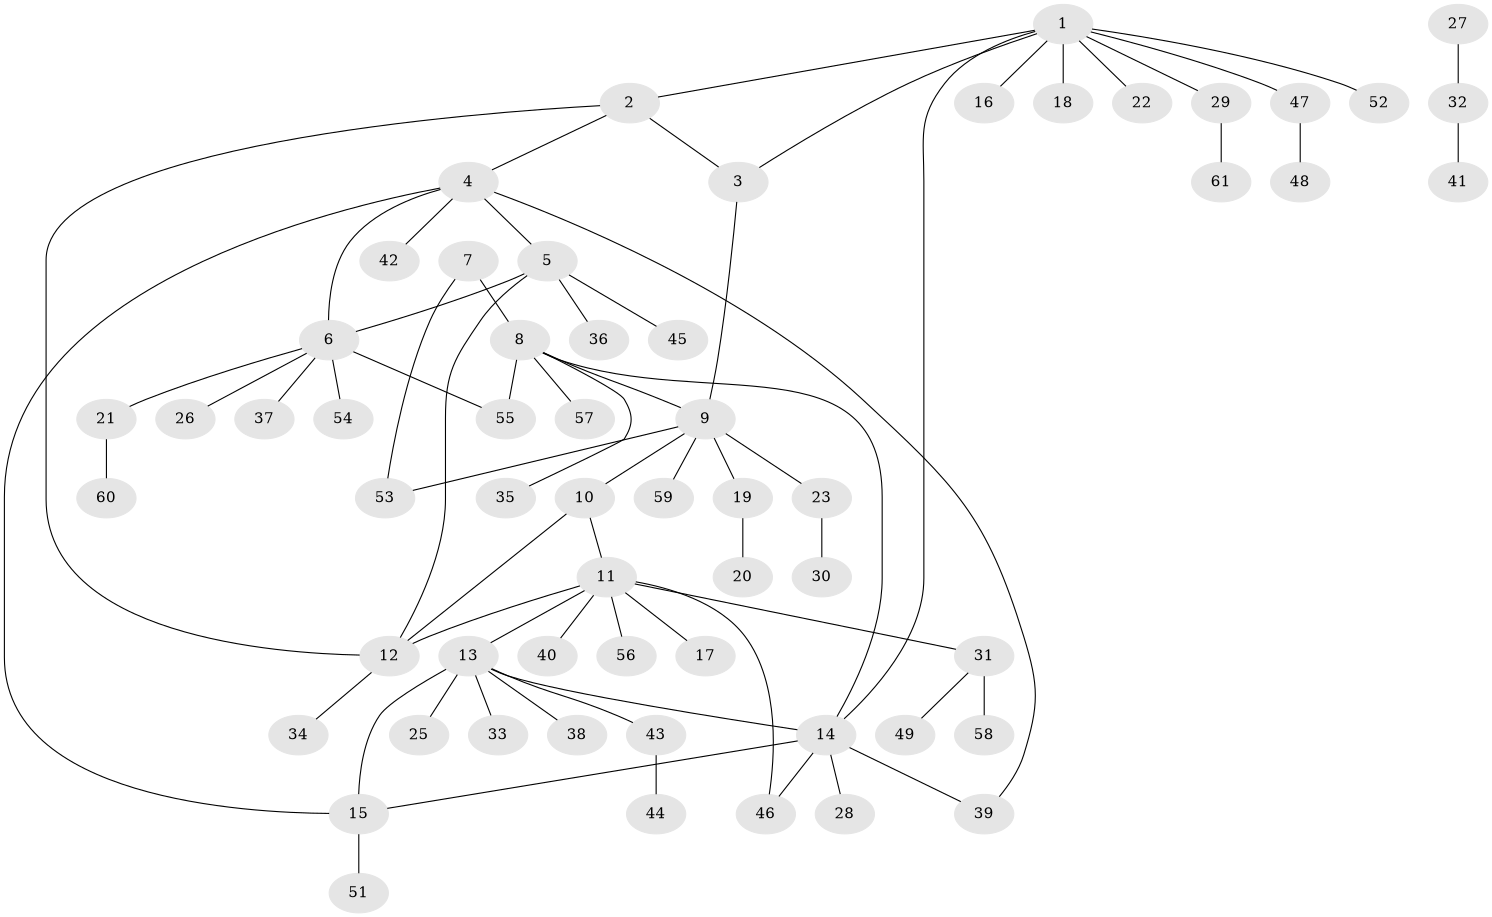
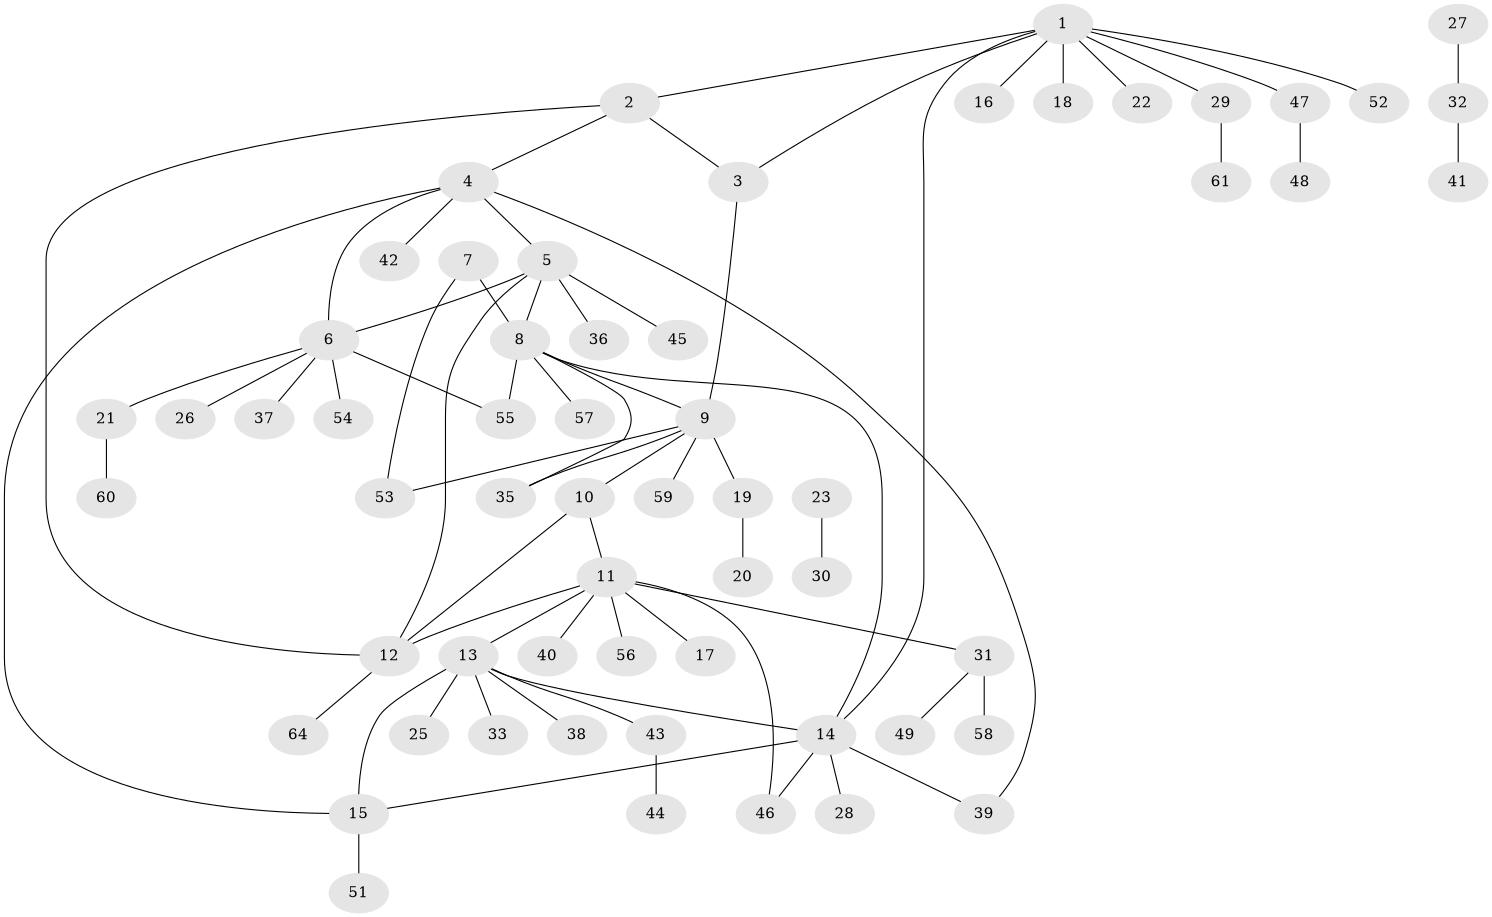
edge "5" -- "8": added
edge "9" -- "23": now "9" -- "35"
node "34": label "34" -> "64"
